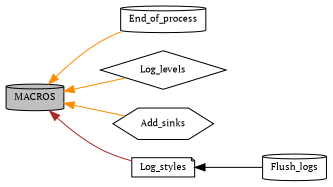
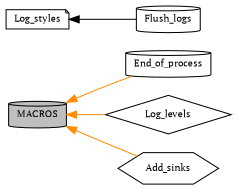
edge "Log_styles" -> "MACROS": removed
